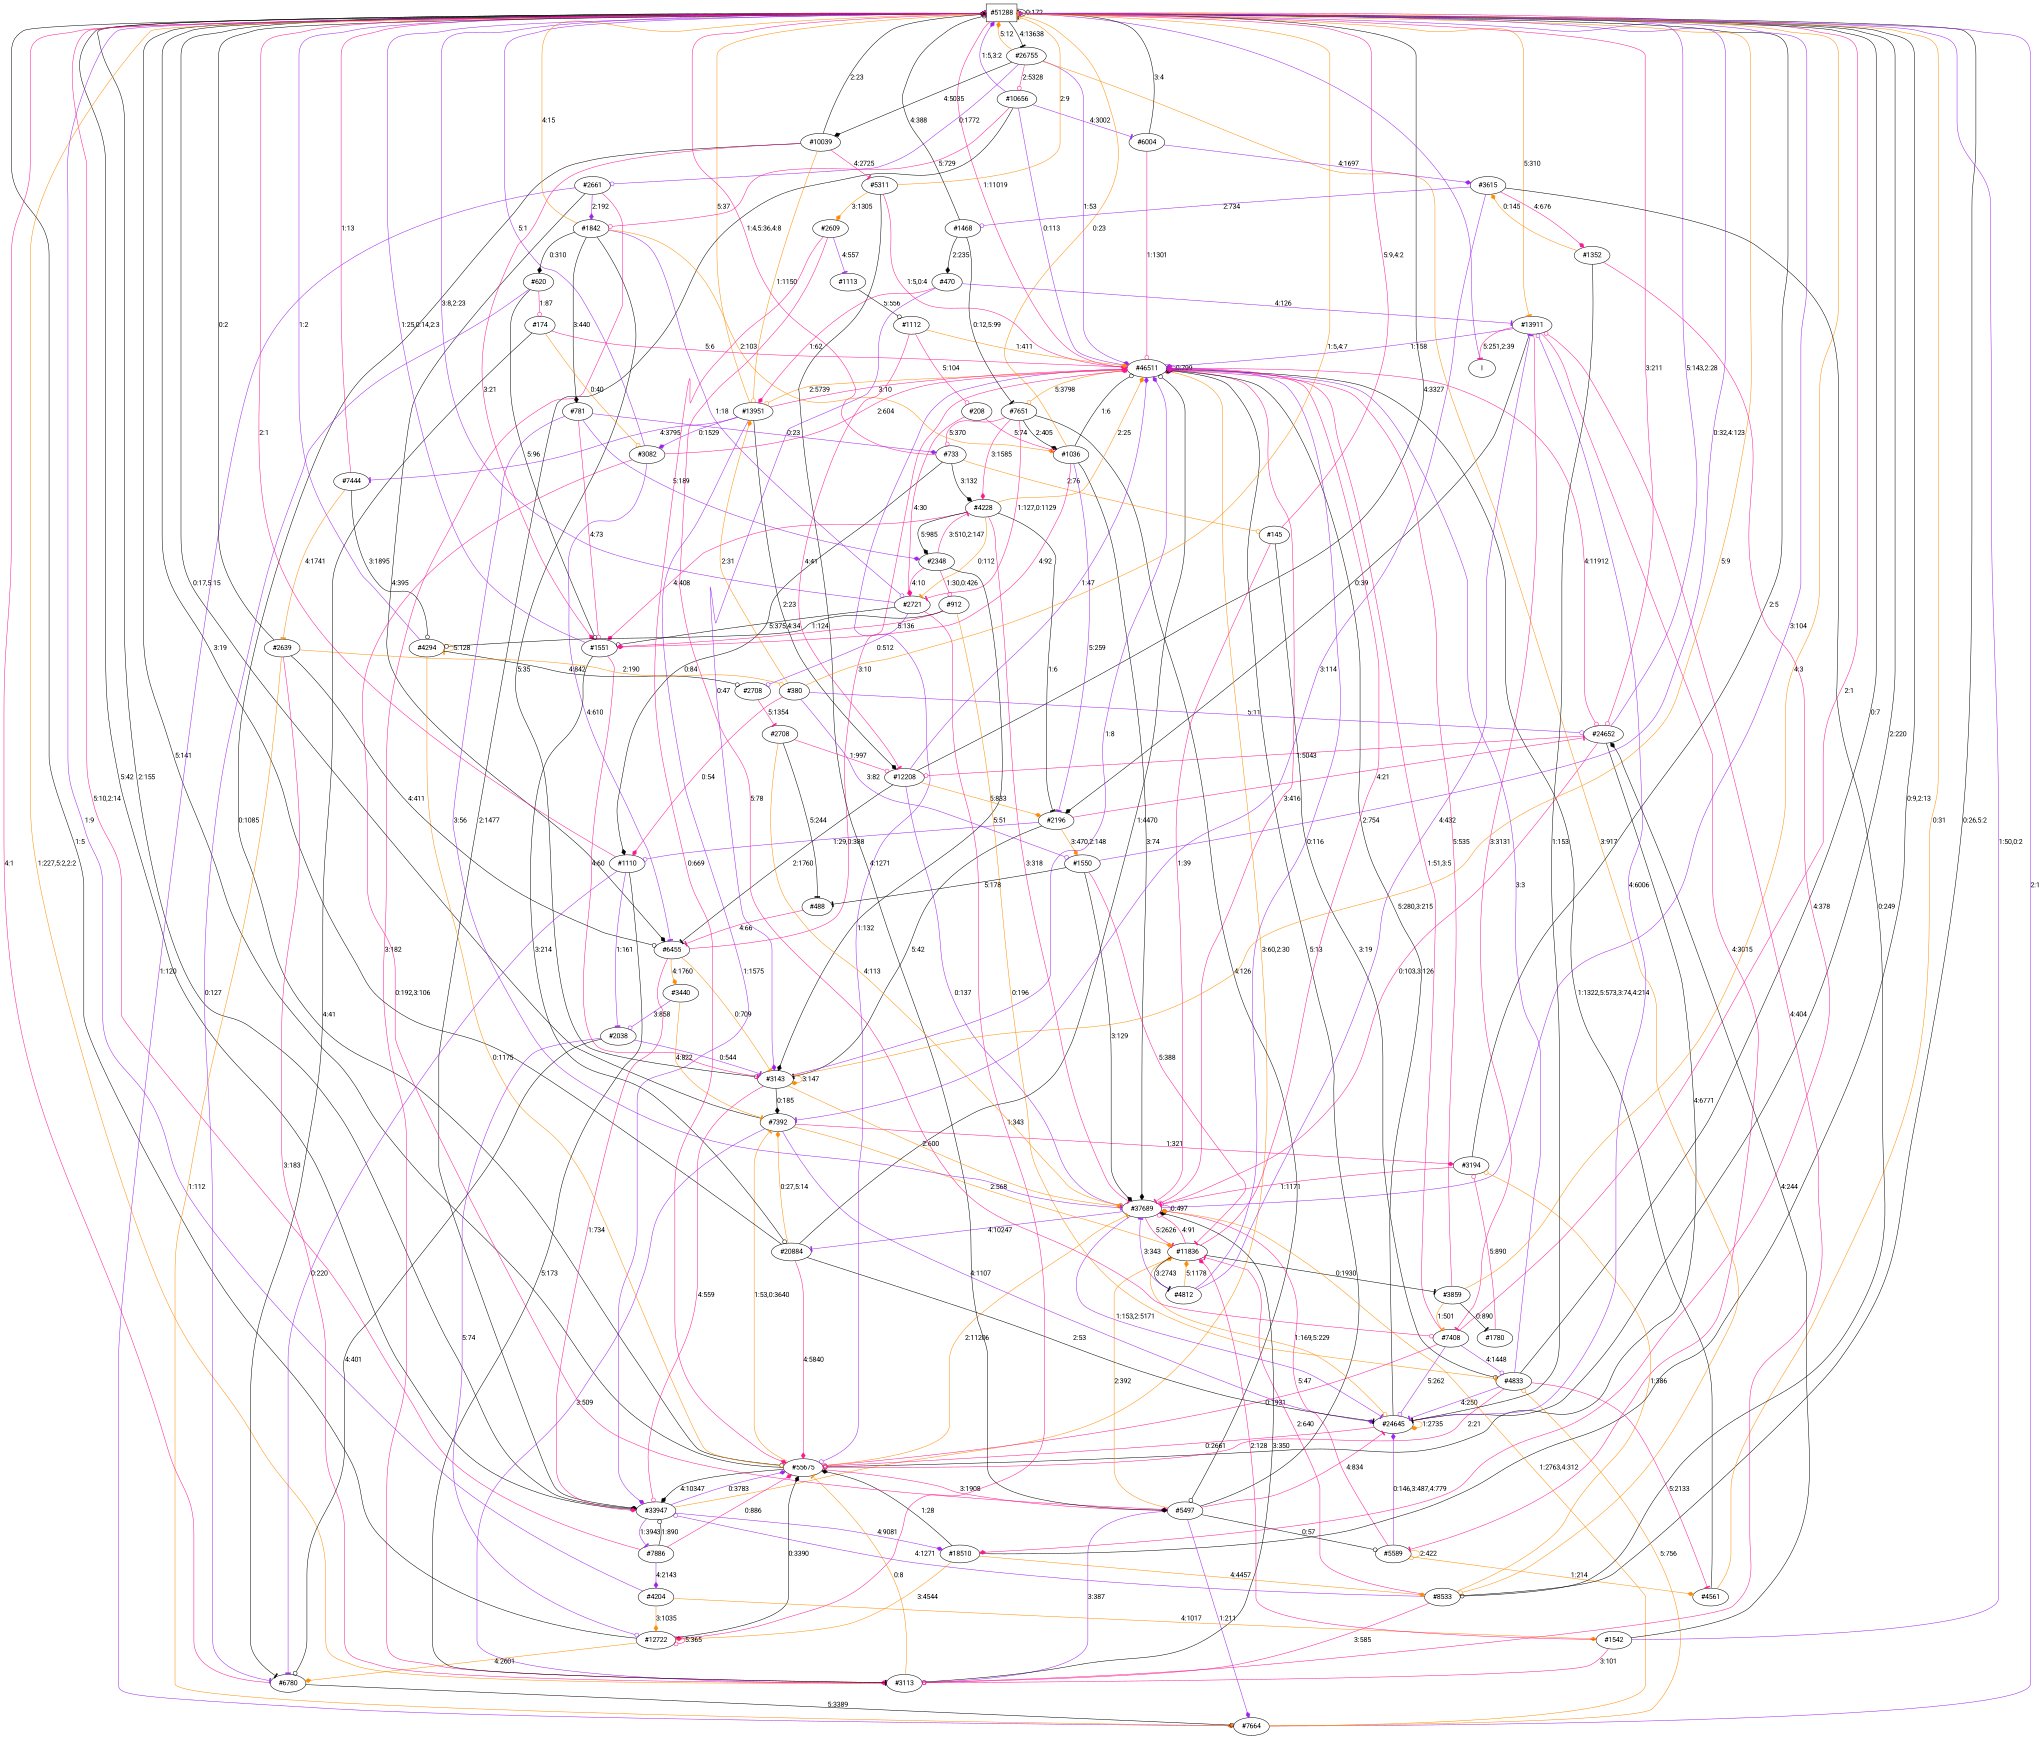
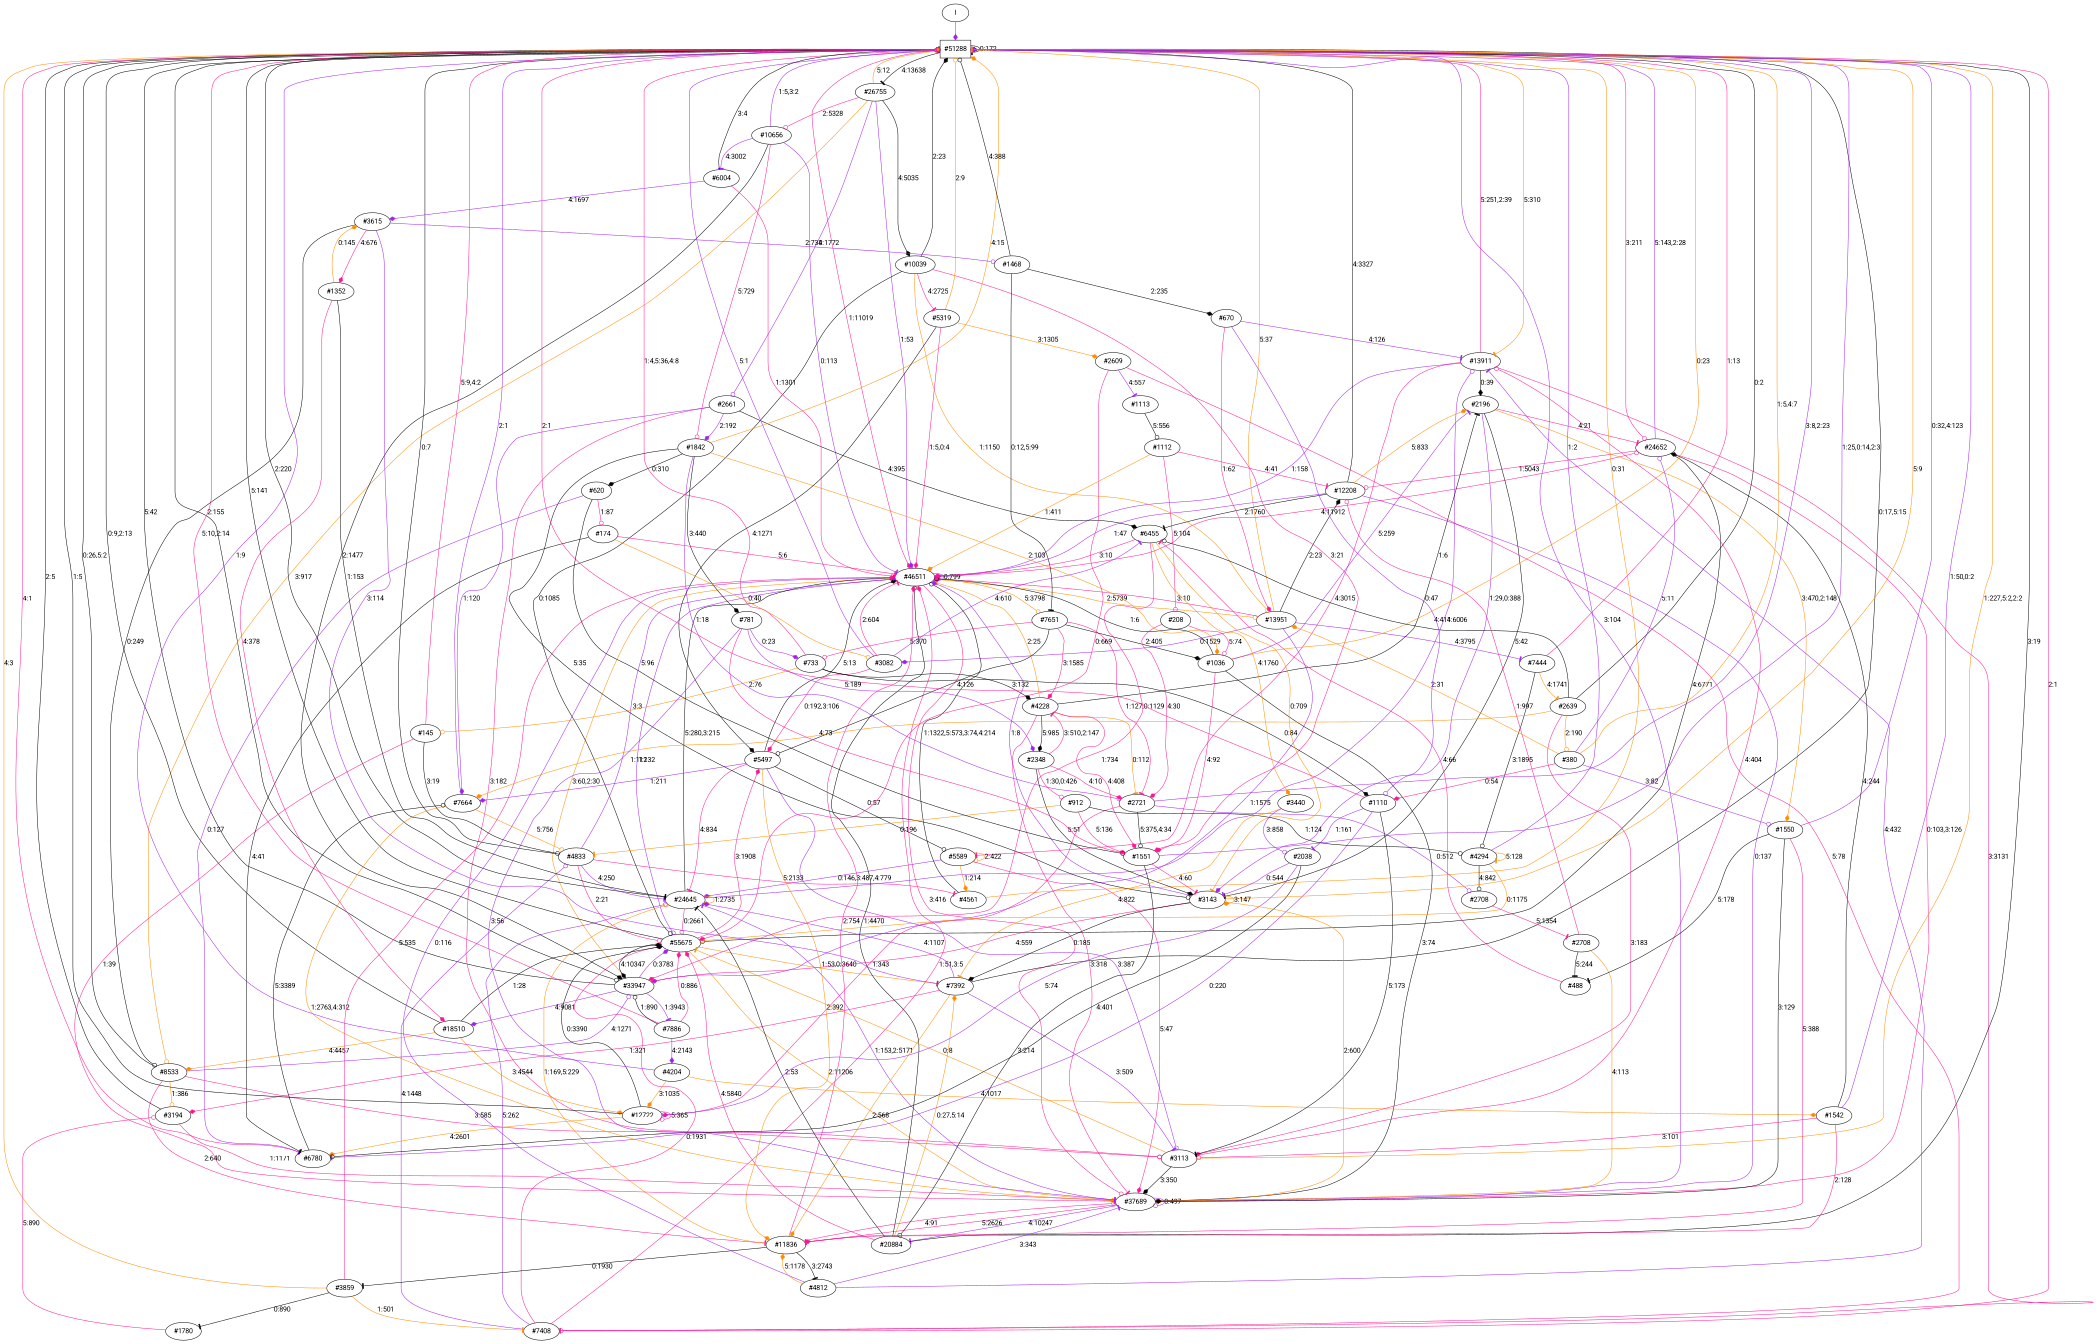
node "#5311": label "#5311" -> "#5319"
node "#470": label "#470" -> "#670"
edge "#13911" -> "I": now "#13911" -> "#51288"
